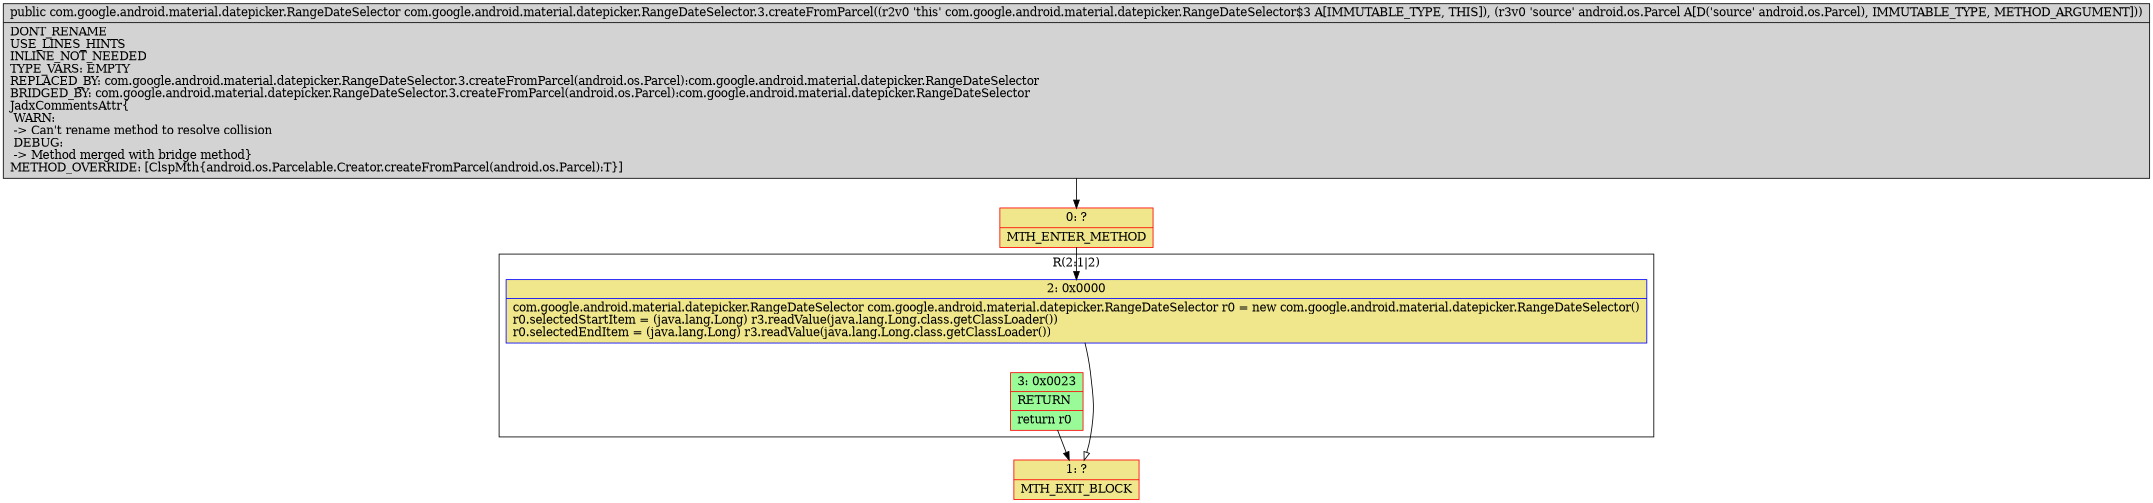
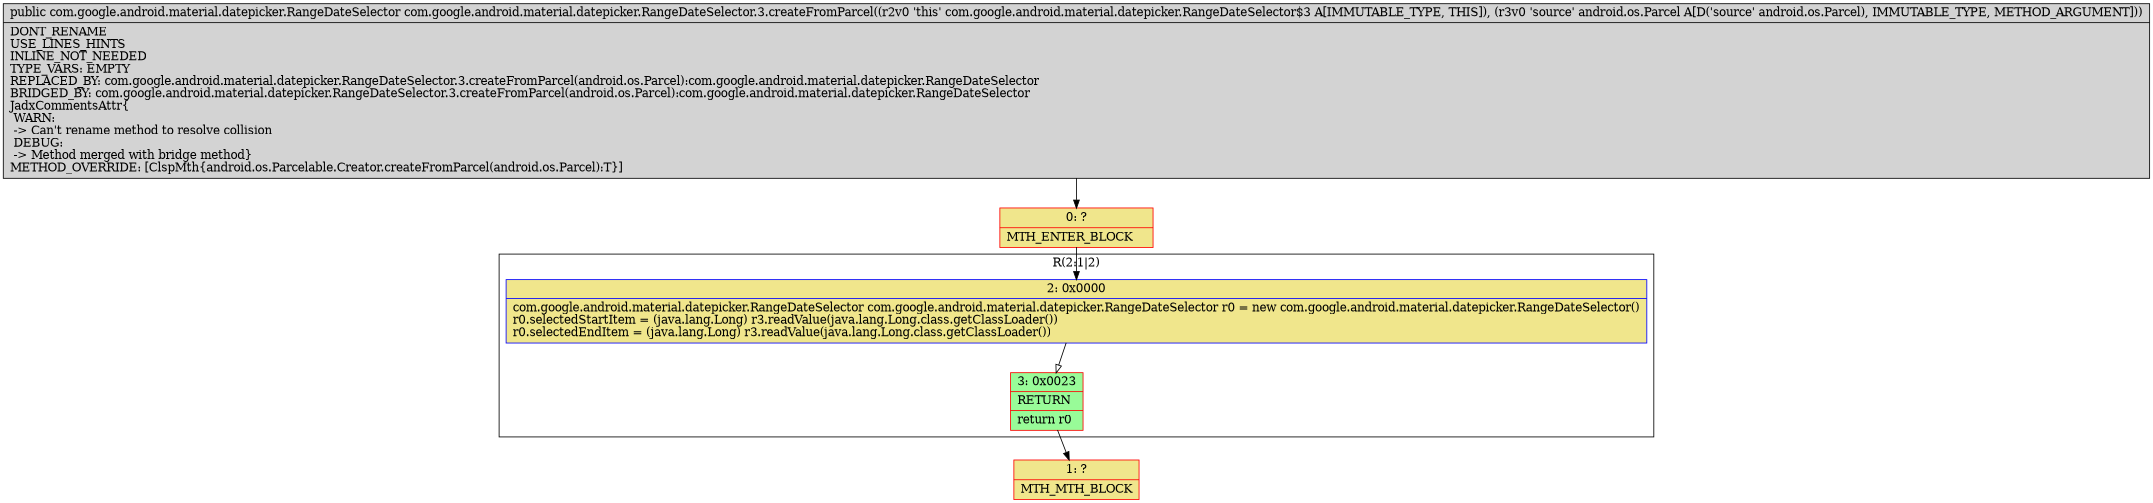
node "0: ?": text "MTH_ENTER_METHOD" -> "MTH_ENTER_BLOCK"
edge "2: 0x0000" -> "1: ?": now "2: 0x0000" -> "3: 0x0023"
node "1: ?": text "MTH_EXIT_BLOCK" -> "MTH_MTH_BLOCK"
